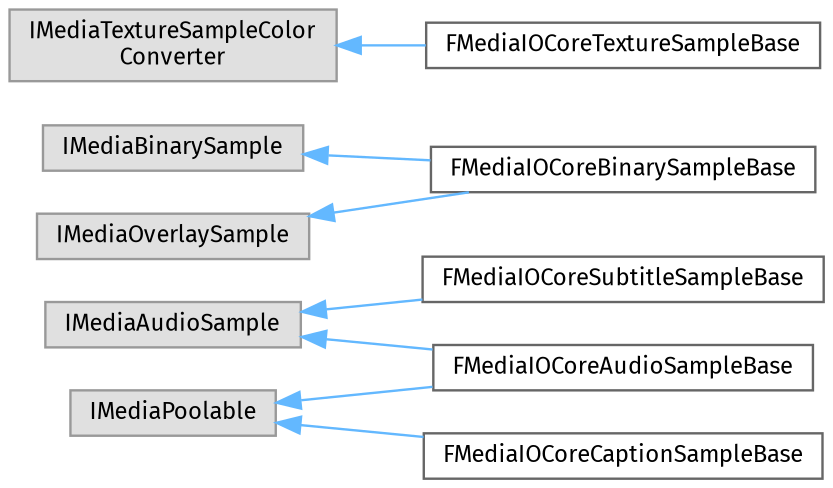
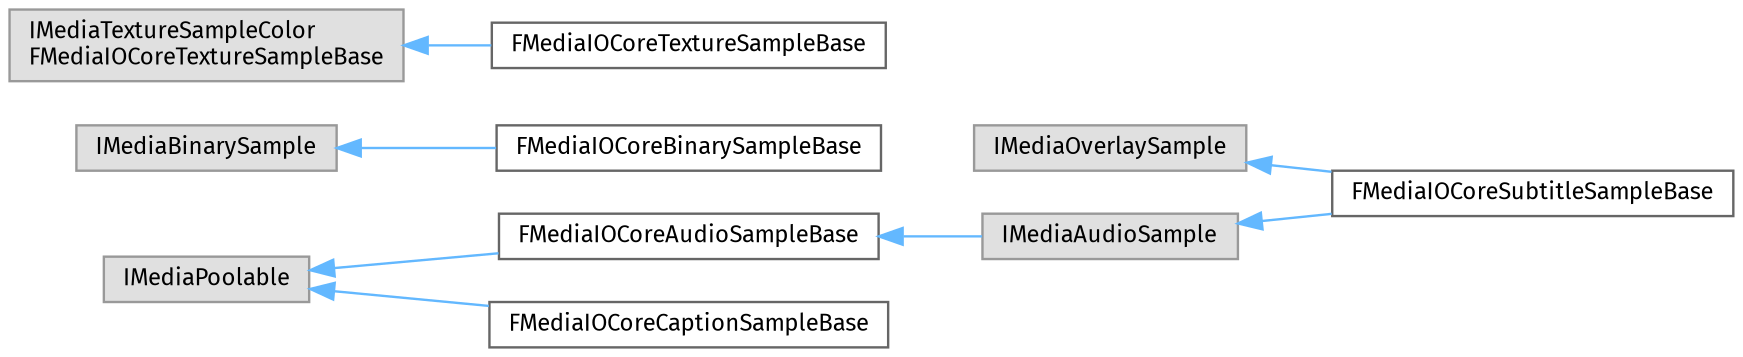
node "IMediaTextureSampleColor Converter": label "IMediaTextureSampleColor Converter" -> "IMediaTextureSampleColor FMediaIOCoreTextureSampleBase"
edge "FMediaIOCoreBinarySampleBase" -> "IMediaOverlaySample": now "FMediaIOCoreSubtitleSampleBase" -> "IMediaOverlaySample"
edge "FMediaIOCoreAudioSampleBase" -> "IMediaAudioSample": reversed
